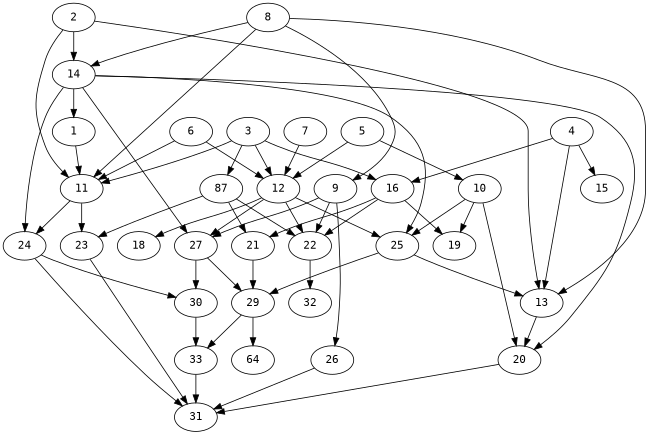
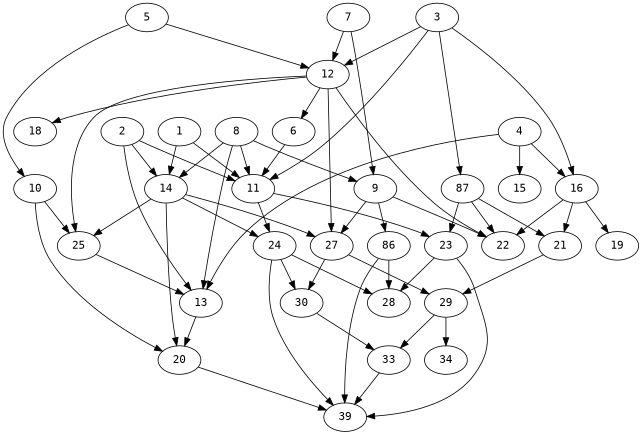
edge "14" -> "1": reversed
edge "7" -> "9": added
edge "6" -> "12": reversed
edge "10" -> "19": removed
edge "25" -> "29": removed
node "32": removed
node "28": added
node "64": label "64" -> "34"
node "26": label "26" -> "86"
node "31": label "31" -> "39"
